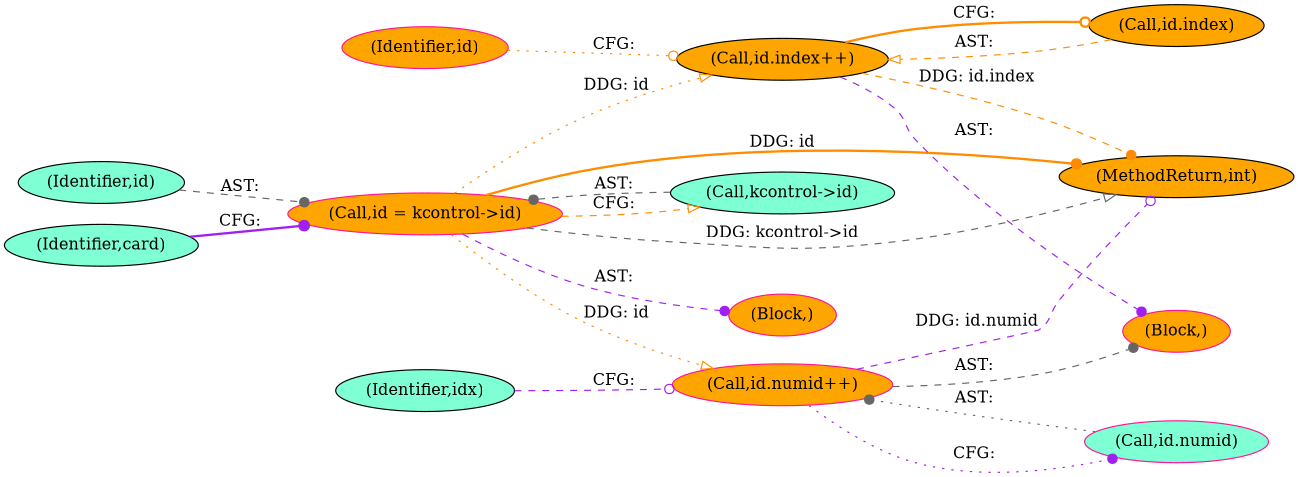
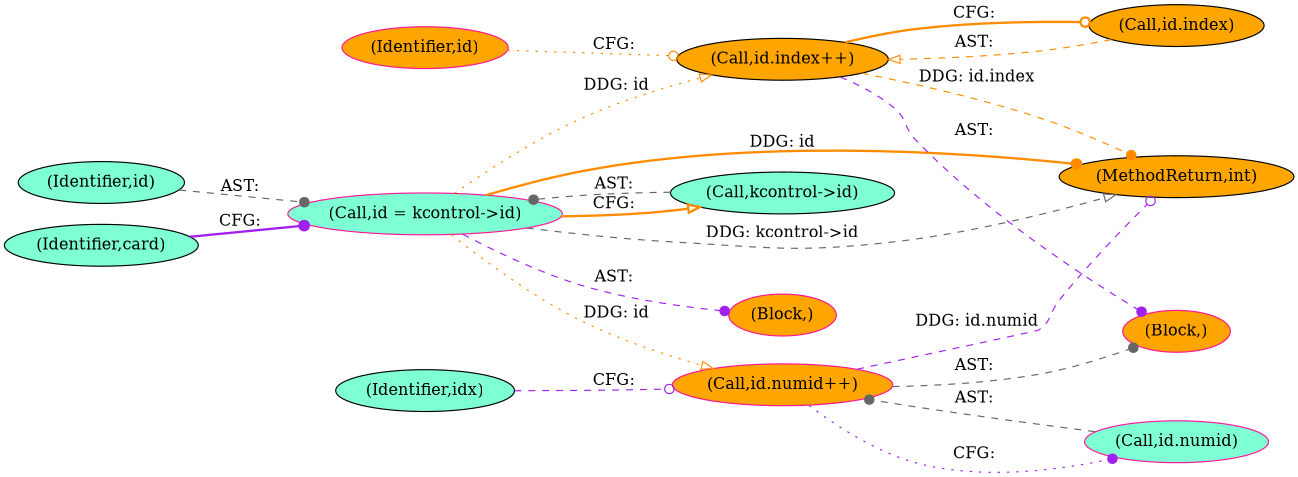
node "(Call,id = kcontrol->id)": fillcolor orange -> aquamarine
edge "(Call,id = kcontrol->id)" -> "(Call,kcontrol->id)": style dashed -> bold
edge "(Call,id.numid)" -> "(Call,id.numid++)": style dotted -> dashed
